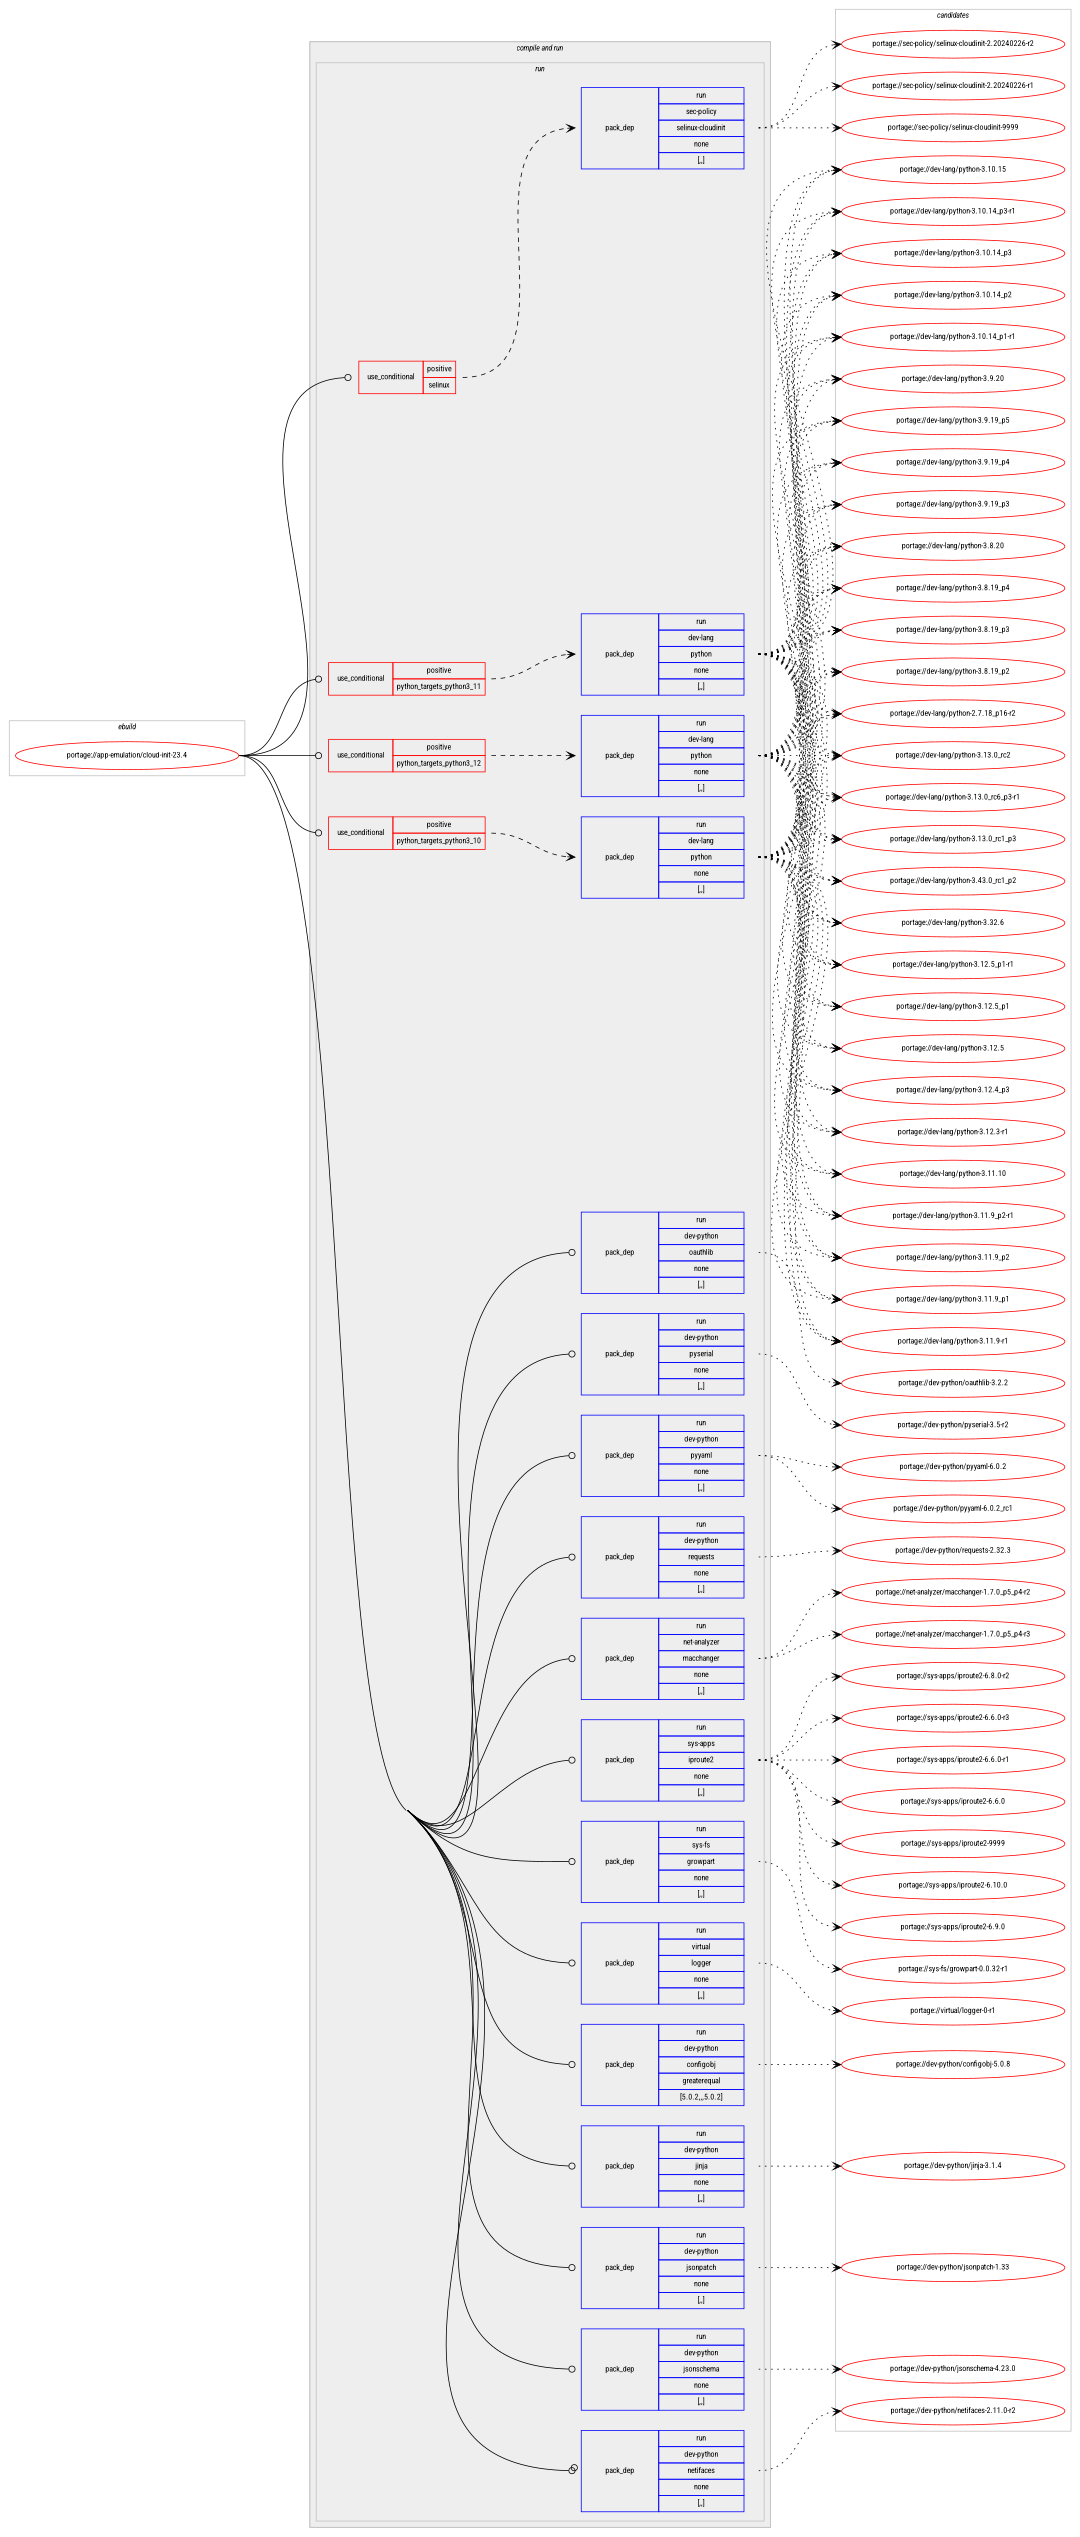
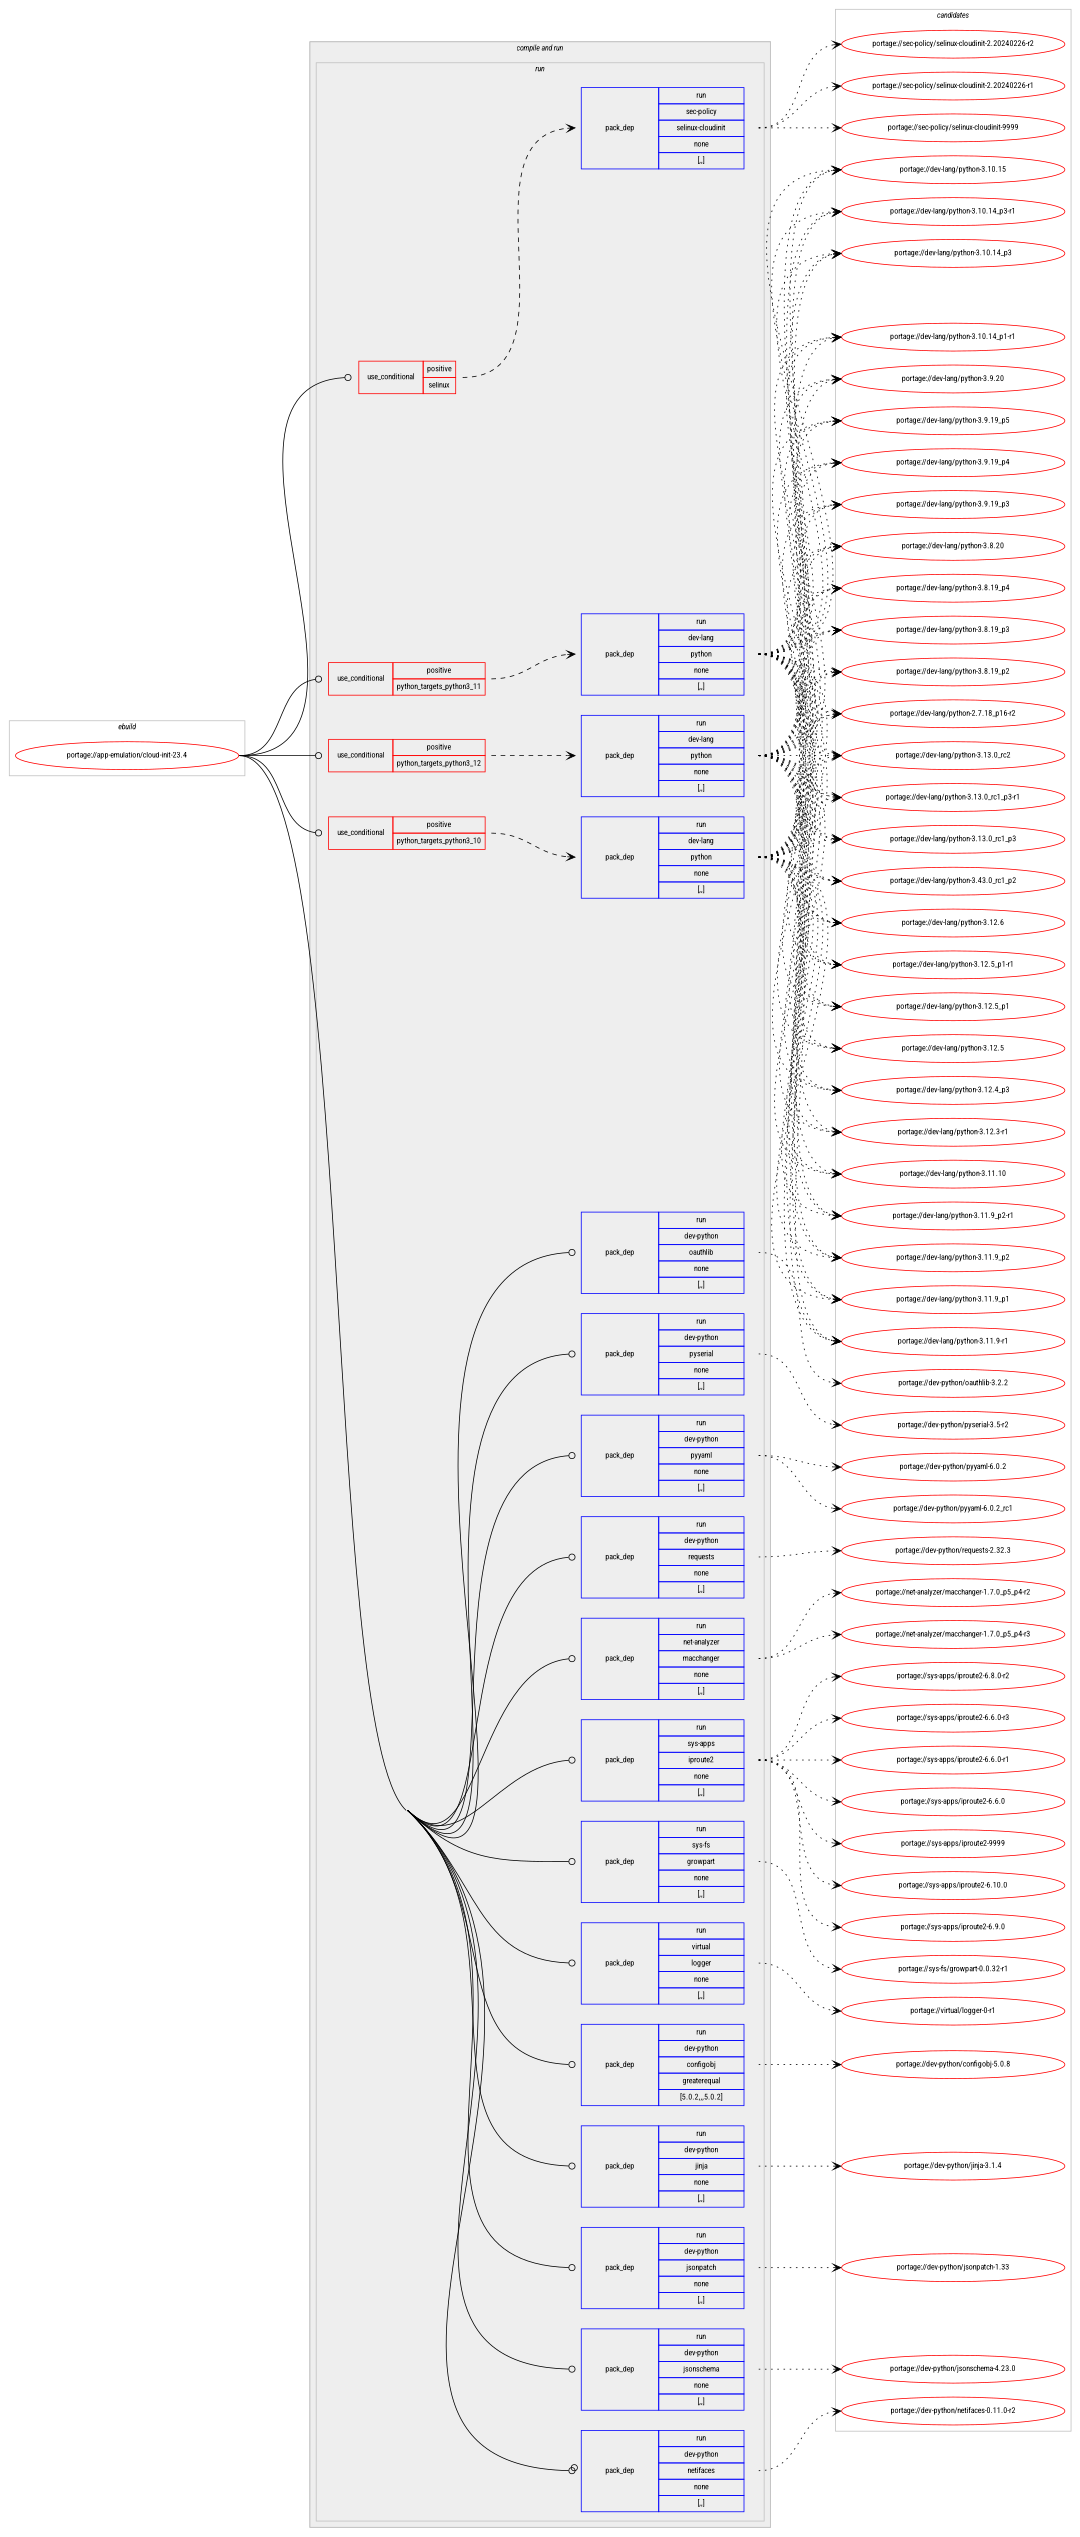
node "portage://dev-lang/python-3.10.14_p2": removed
node "portage://dev-lang/python-3.13.0_rc6_p3-r1": label "portage://dev-lang/python-3.13.0_rc6_p3-r1" -> "portage://dev-lang/python-3.13.0_rc1_p3-r1"
node "portage://dev-lang/python-3.32.6": label "portage://dev-lang/python-3.32.6" -> "portage://dev-lang/python-3.12.6"
node "portage://dev-python/netifaces-2.11.0-r2": label "portage://dev-python/netifaces-2.11.0-r2" -> "portage://dev-python/netifaces-0.11.0-r2"
